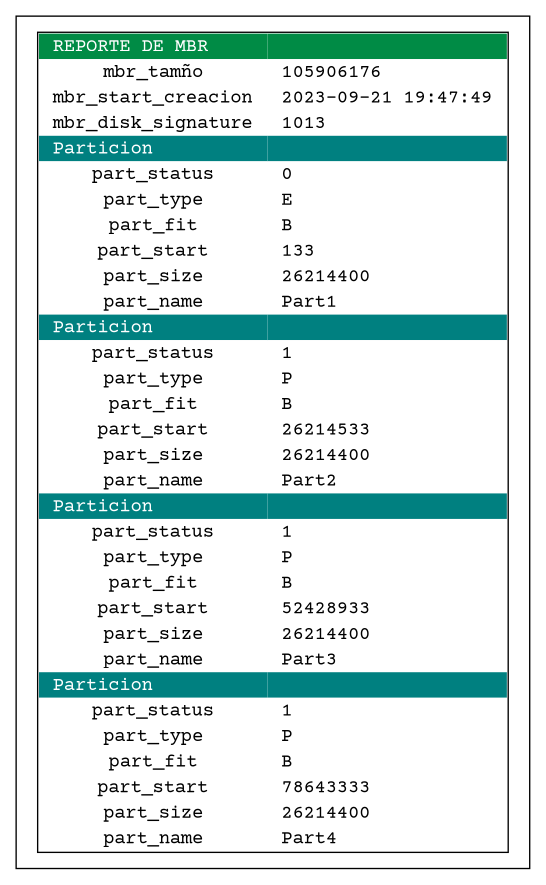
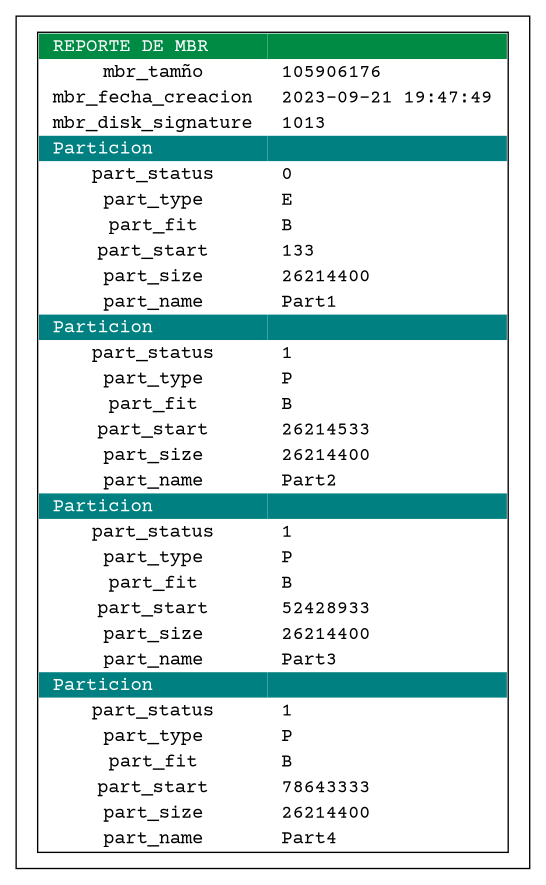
node "REPORTE DE MBR": text "mbr_start_creacion" -> "mbr_fecha_creacion"
